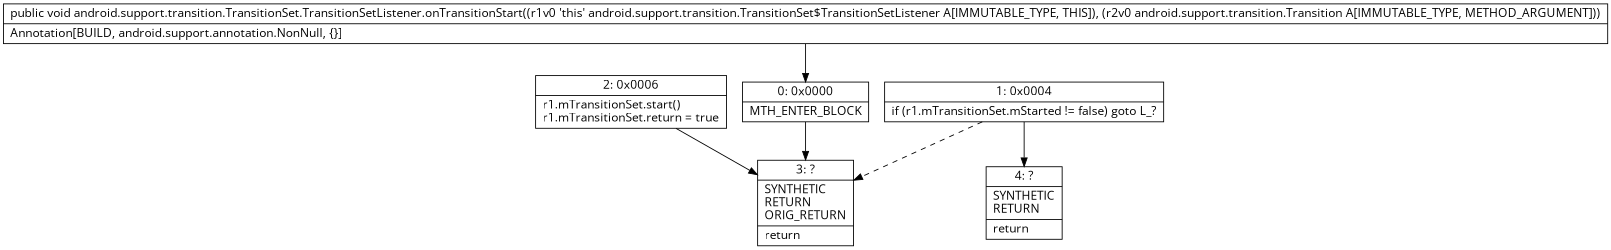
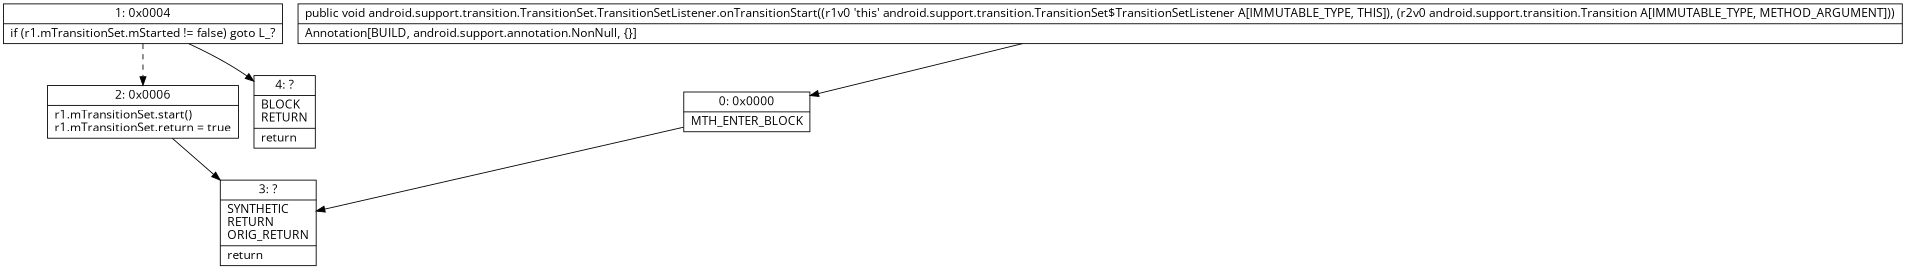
edge "1: 0x0004" -> "3: ?": now "1: 0x0004" -> "2: 0x0006"
node "4: ?": text "SYNTHETIC" -> "BLOCK"
